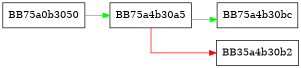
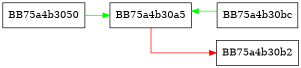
node "BB75a0b3050": label "BB75a0b3050" -> "BB75a4b3050"
edge "BB75a4b30a5" -> "BB75a4b30bc": reversed
node "BB35a4b30b2": label "BB35a4b30b2" -> "BB75a4b30b2"
